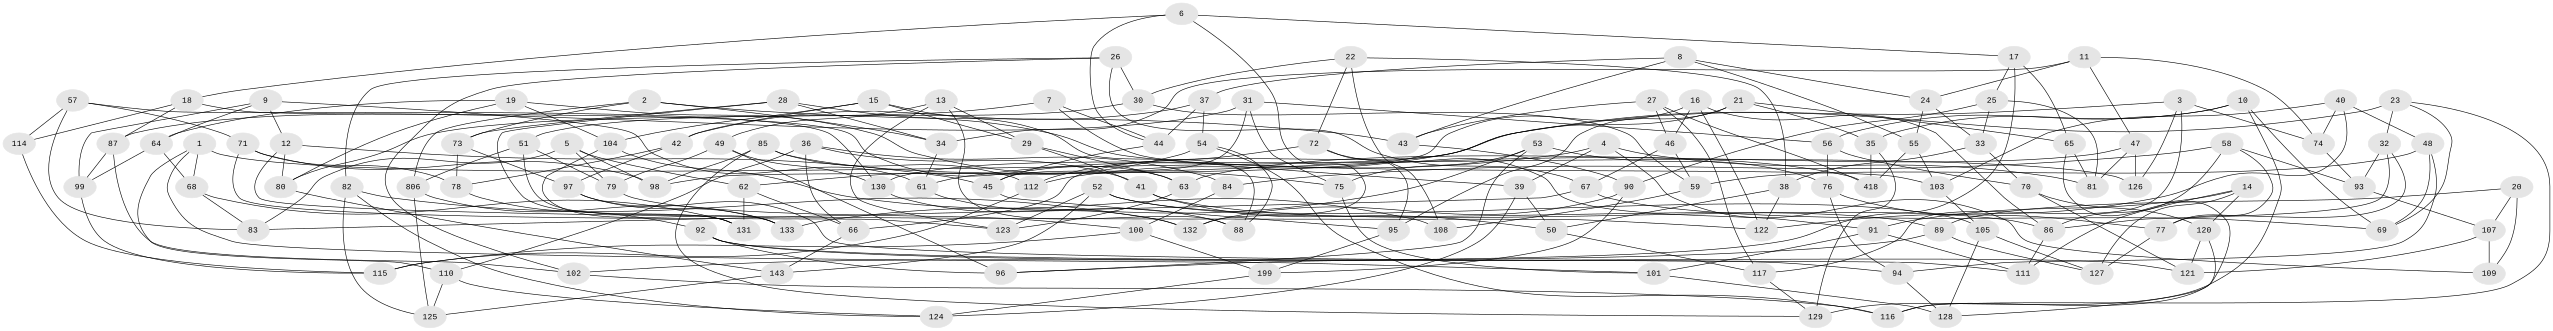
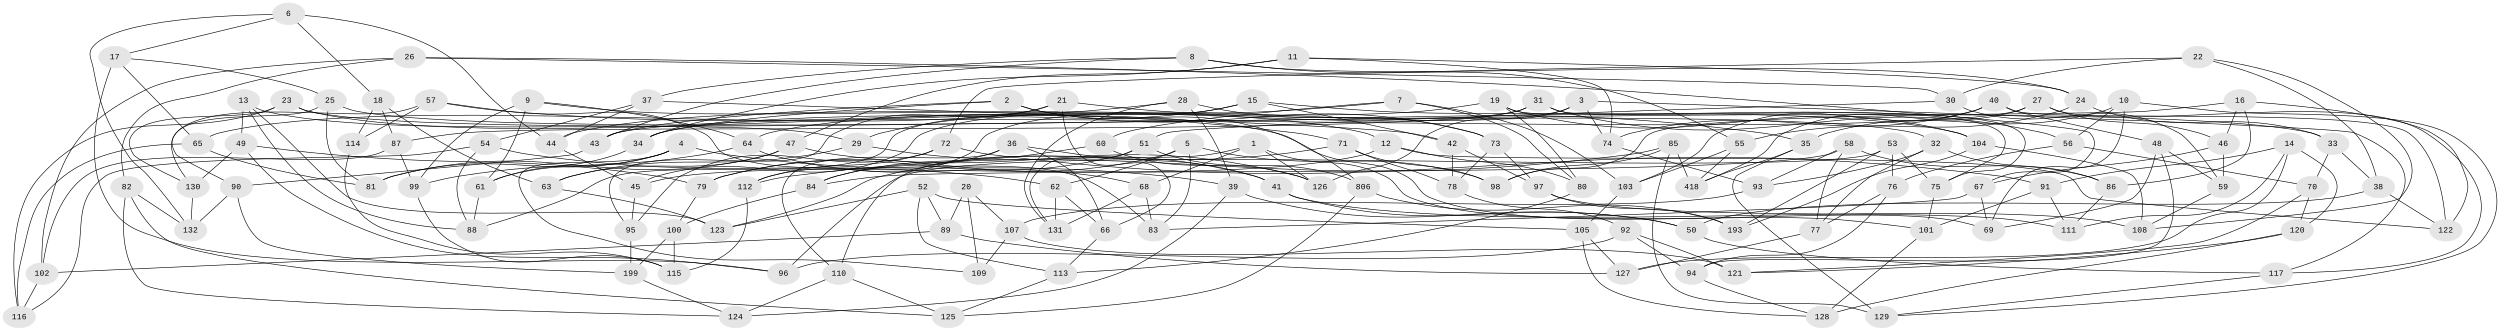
node "60": added
edge "41" -- "86": now "41" -- "108"
node "133": label "133" -> "193"
node "143": label "143" -> "113"
